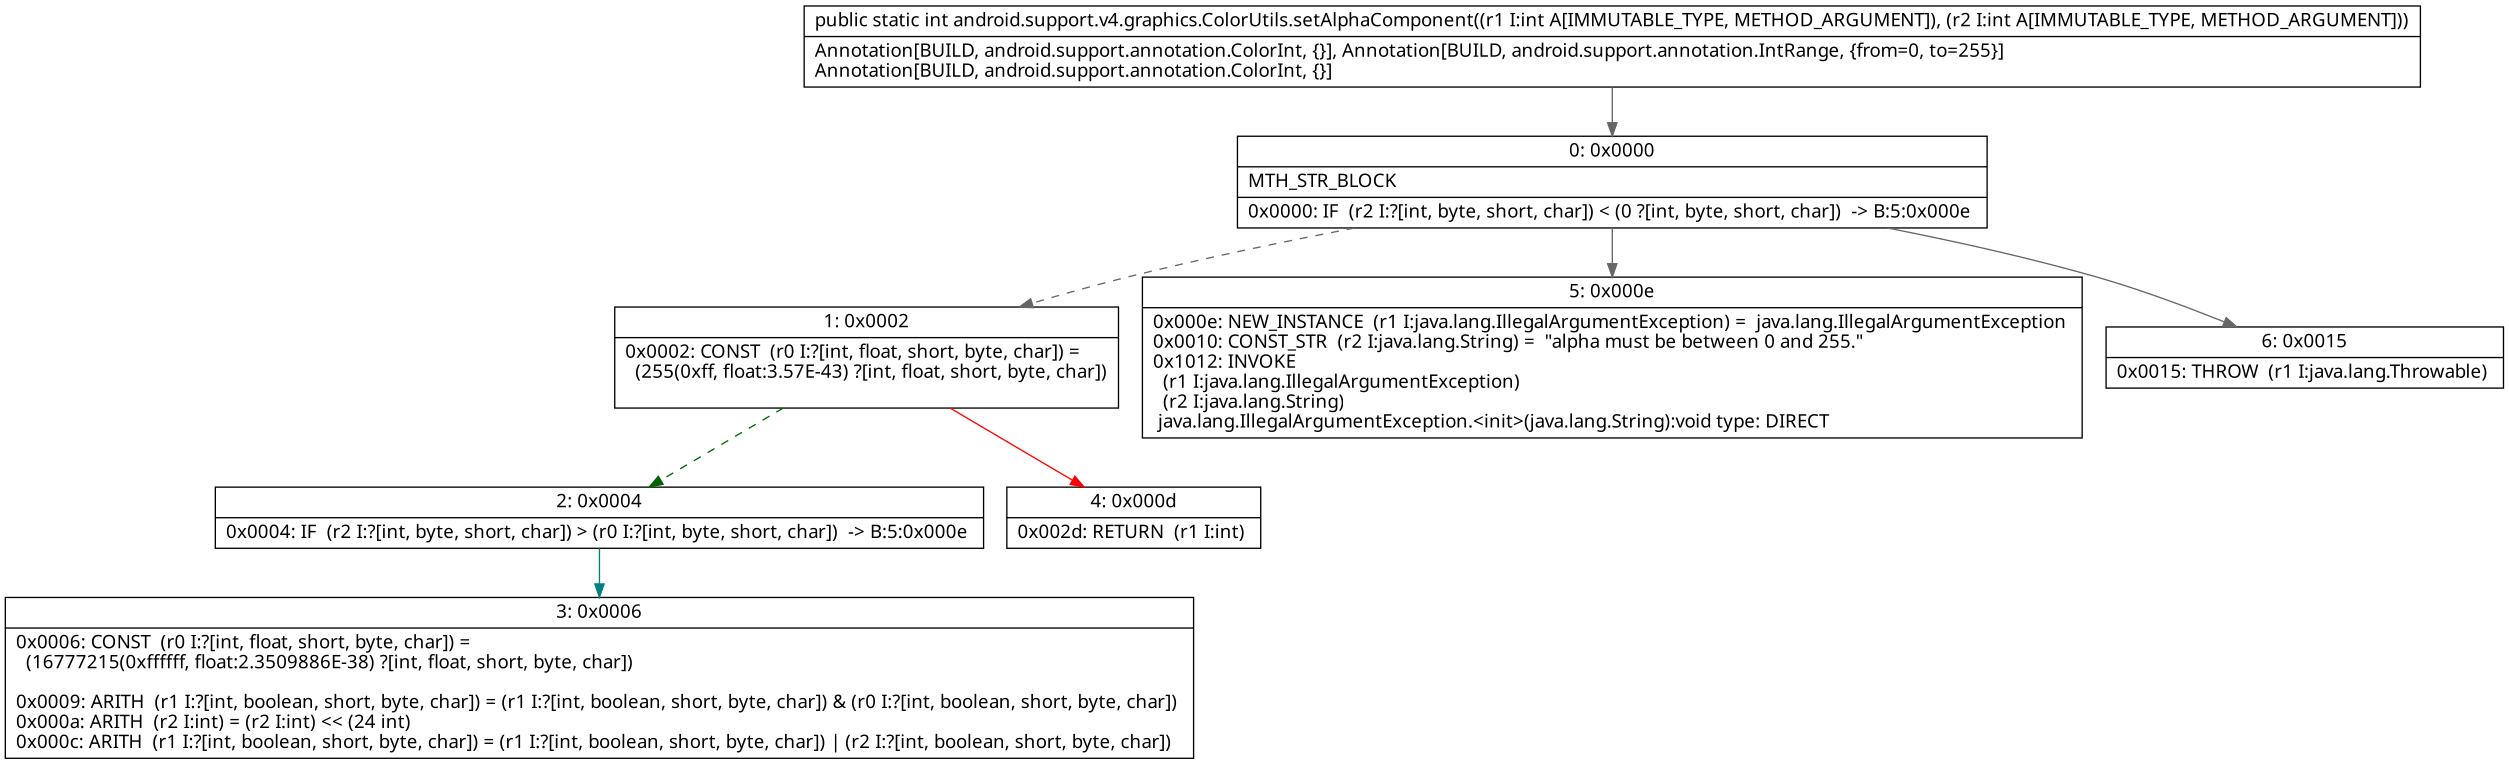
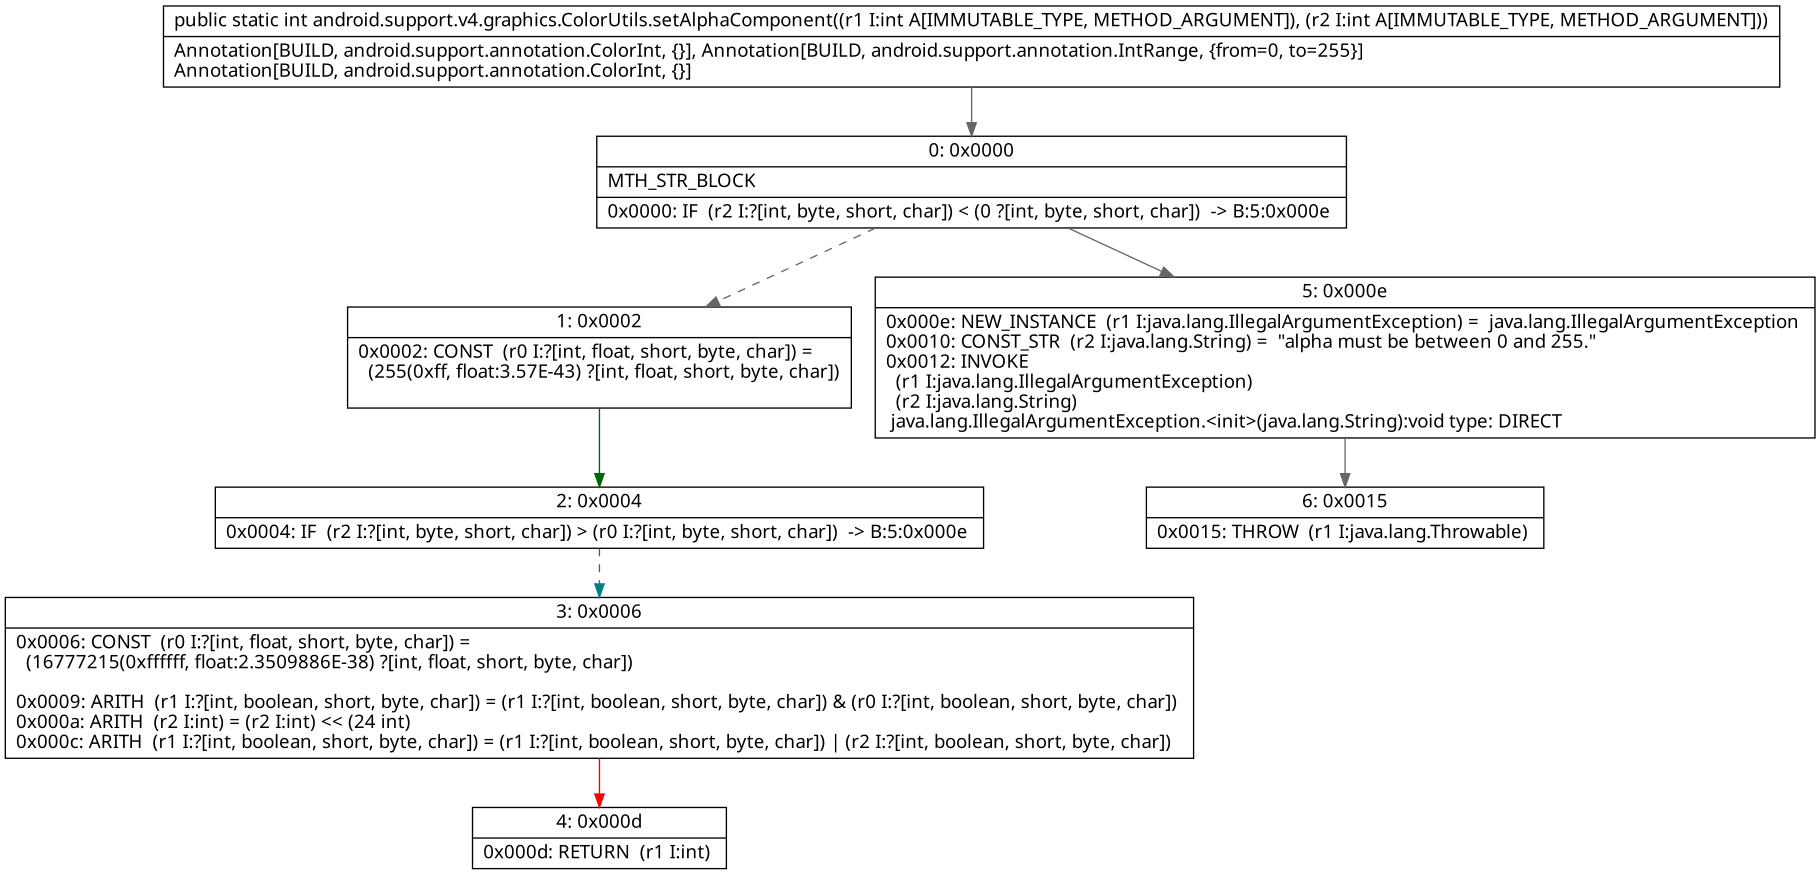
edge "0: 0x0000" -> "6: 0x0015": now "5: 0x000e" -> "6: 0x0015"
node "5: 0x000e": text "0x1012: INVOKE" -> "0x0012: INVOKE"
edge "1: 0x0002" -> "2: 0x0004": style dashed -> solid
edge "1: 0x0002" -> "4: 0x000d": now "3: 0x0006" -> "4: 0x000d"
node "4: 0x000d": text "0x002d: RETURN  (r1 I:int)" -> "0x000d: RETURN  (r1 I:int)"
edge "2: 0x0004" -> "3: 0x0006": style solid -> dashed
